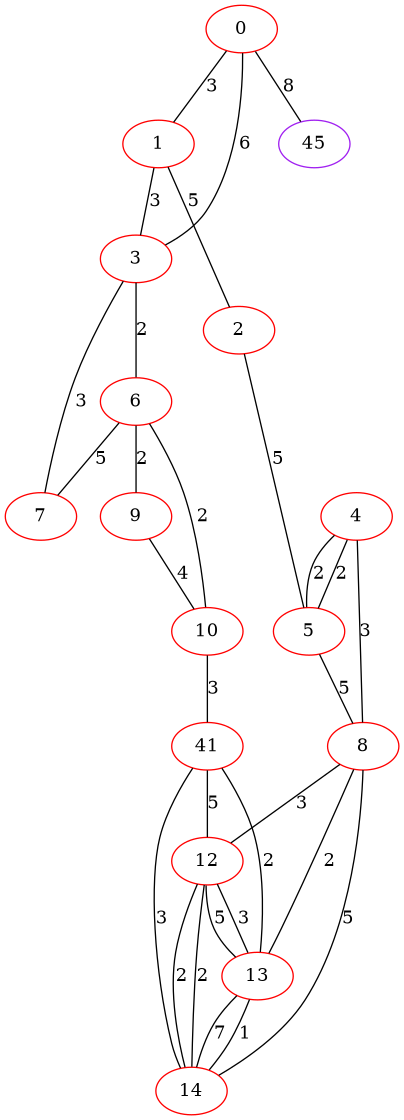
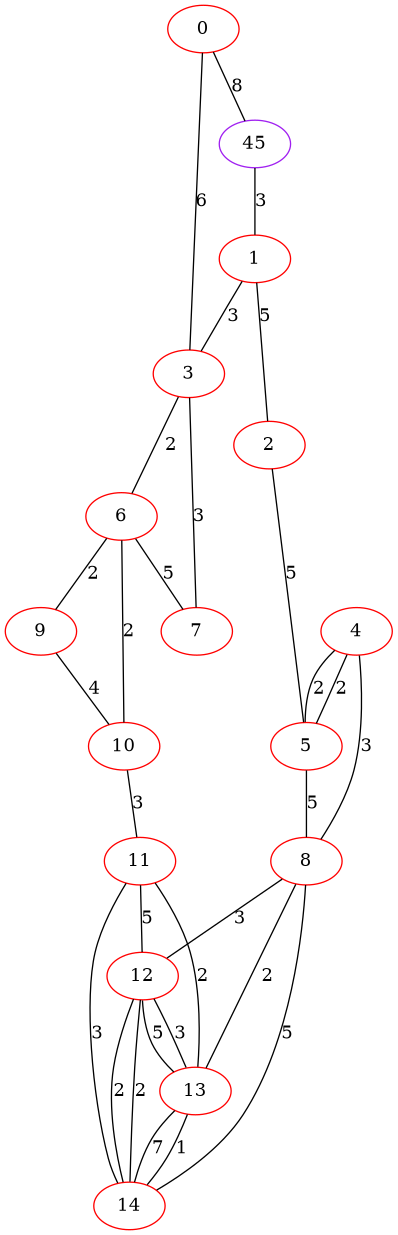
edge "0" -- "1": now "45" -- "1"
node "41": label "41" -> "11"
